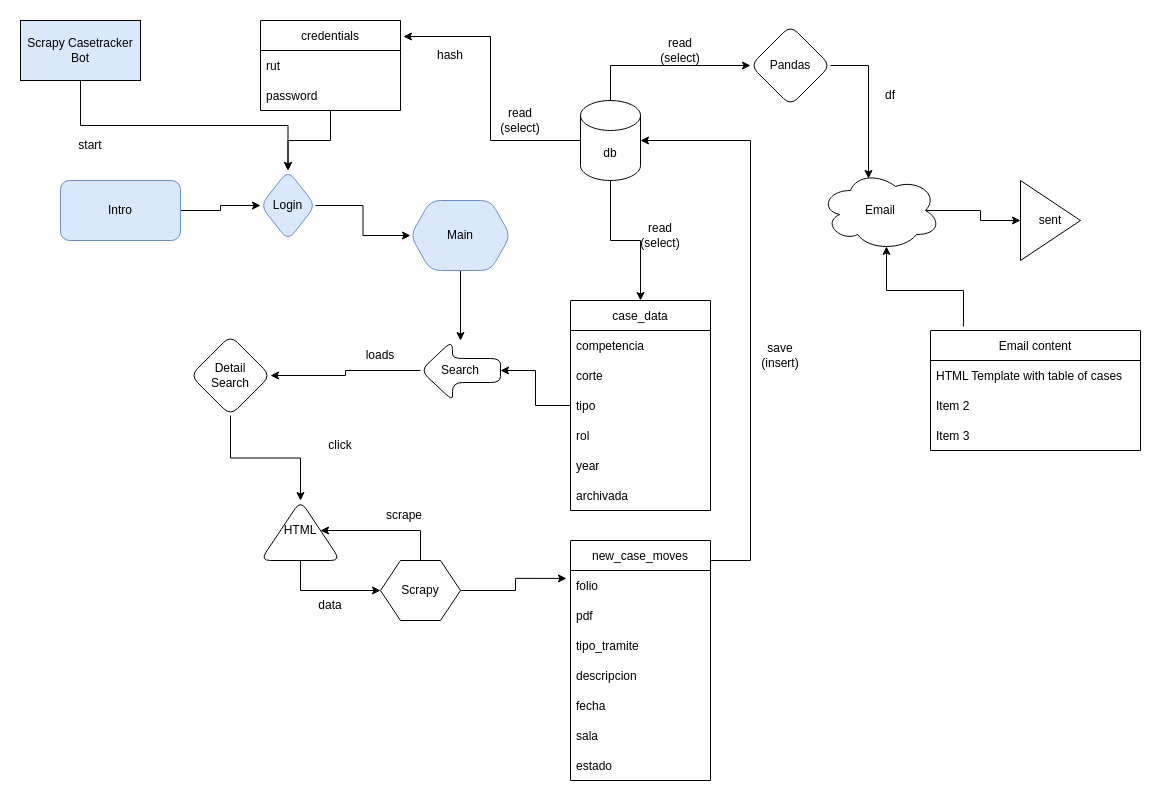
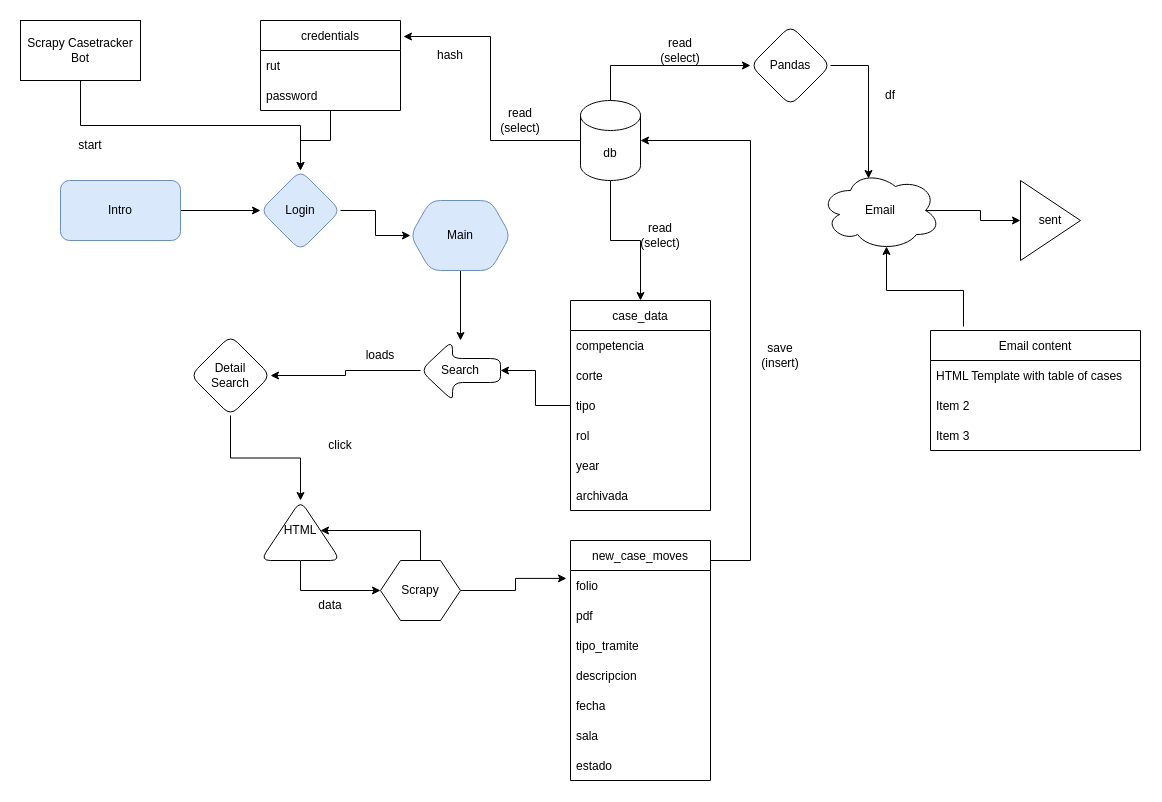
node "Scrapy Casetracker Bot": fillcolor #dae8fc -> #ffffff
node "Login": size 55x70 -> 80x80
node "scrape": removed
